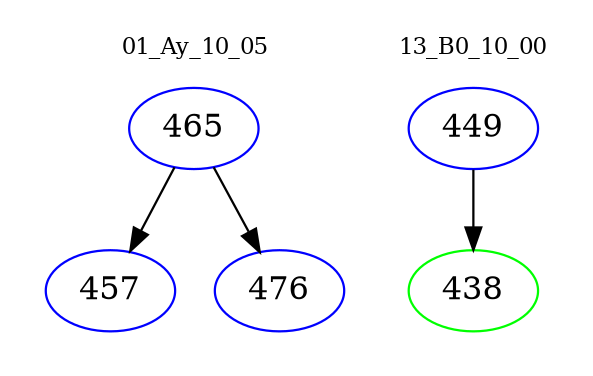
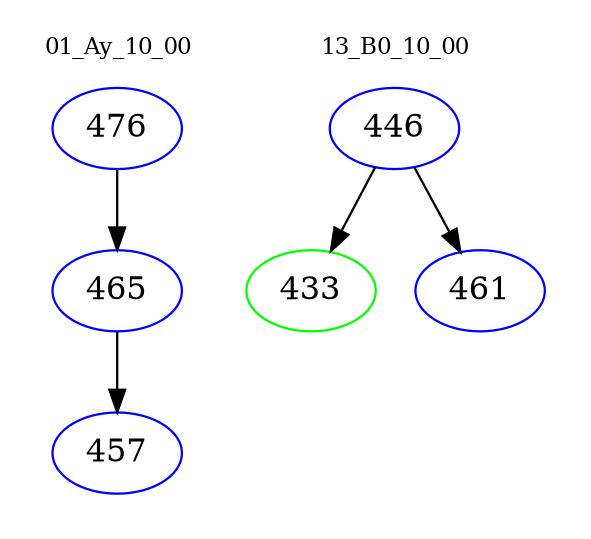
cluster "01_Ay_10_05": label "01_Ay_10_05" -> "01_Ay_10_00"
node "449": label "449" -> "446"
edge "465" -> "476": reversed
node "438": label "438" -> "433"
node "461": added
